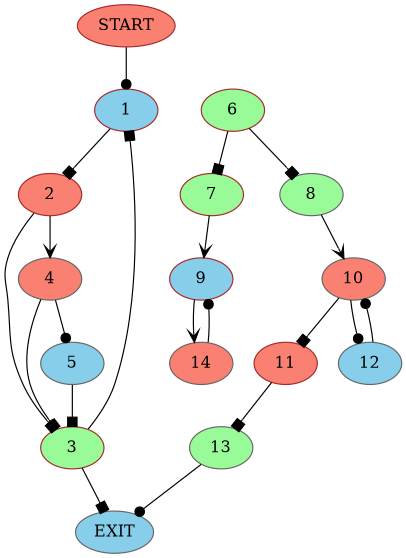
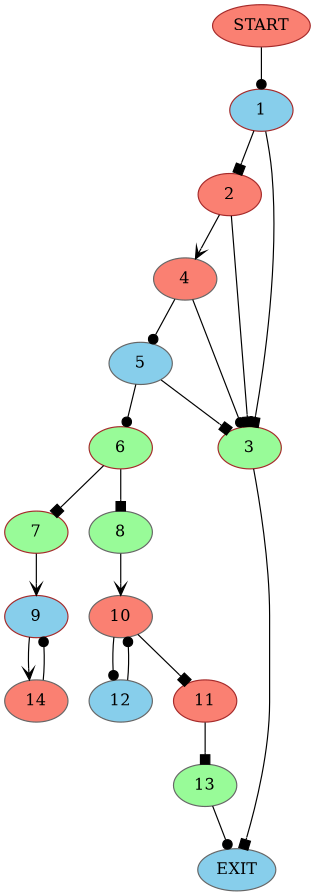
edge "3" -> "1": reversed
edge "4" -> "3": arrowhead box -> dot
edge "5" -> "6": added
